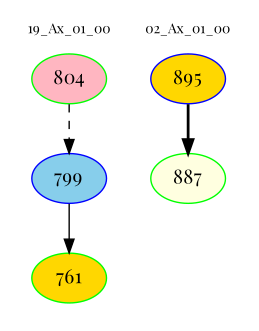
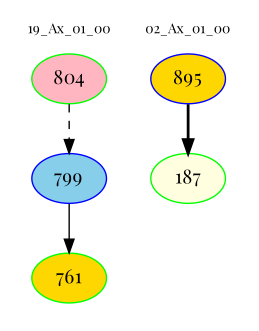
node "887": label "887" -> "187"
